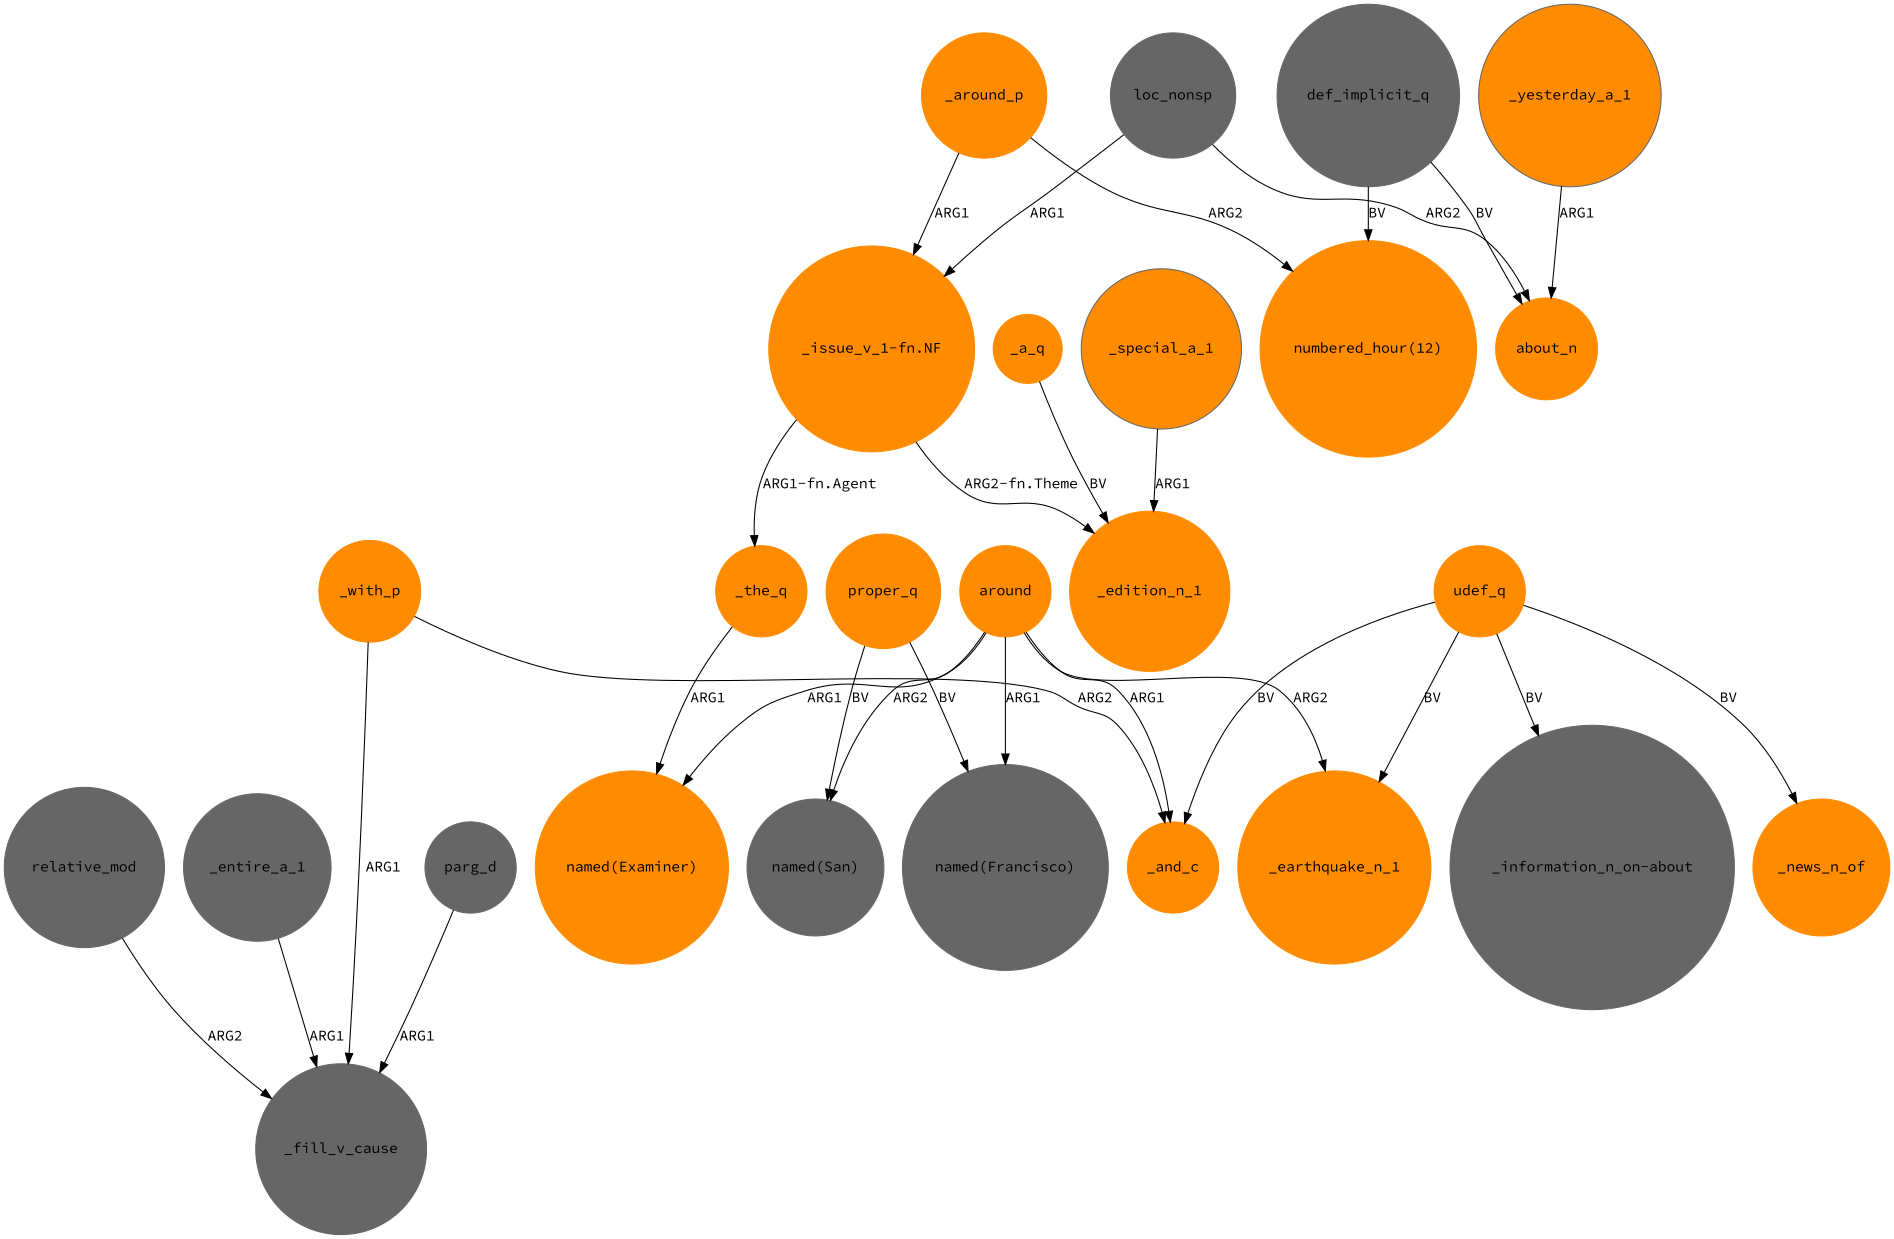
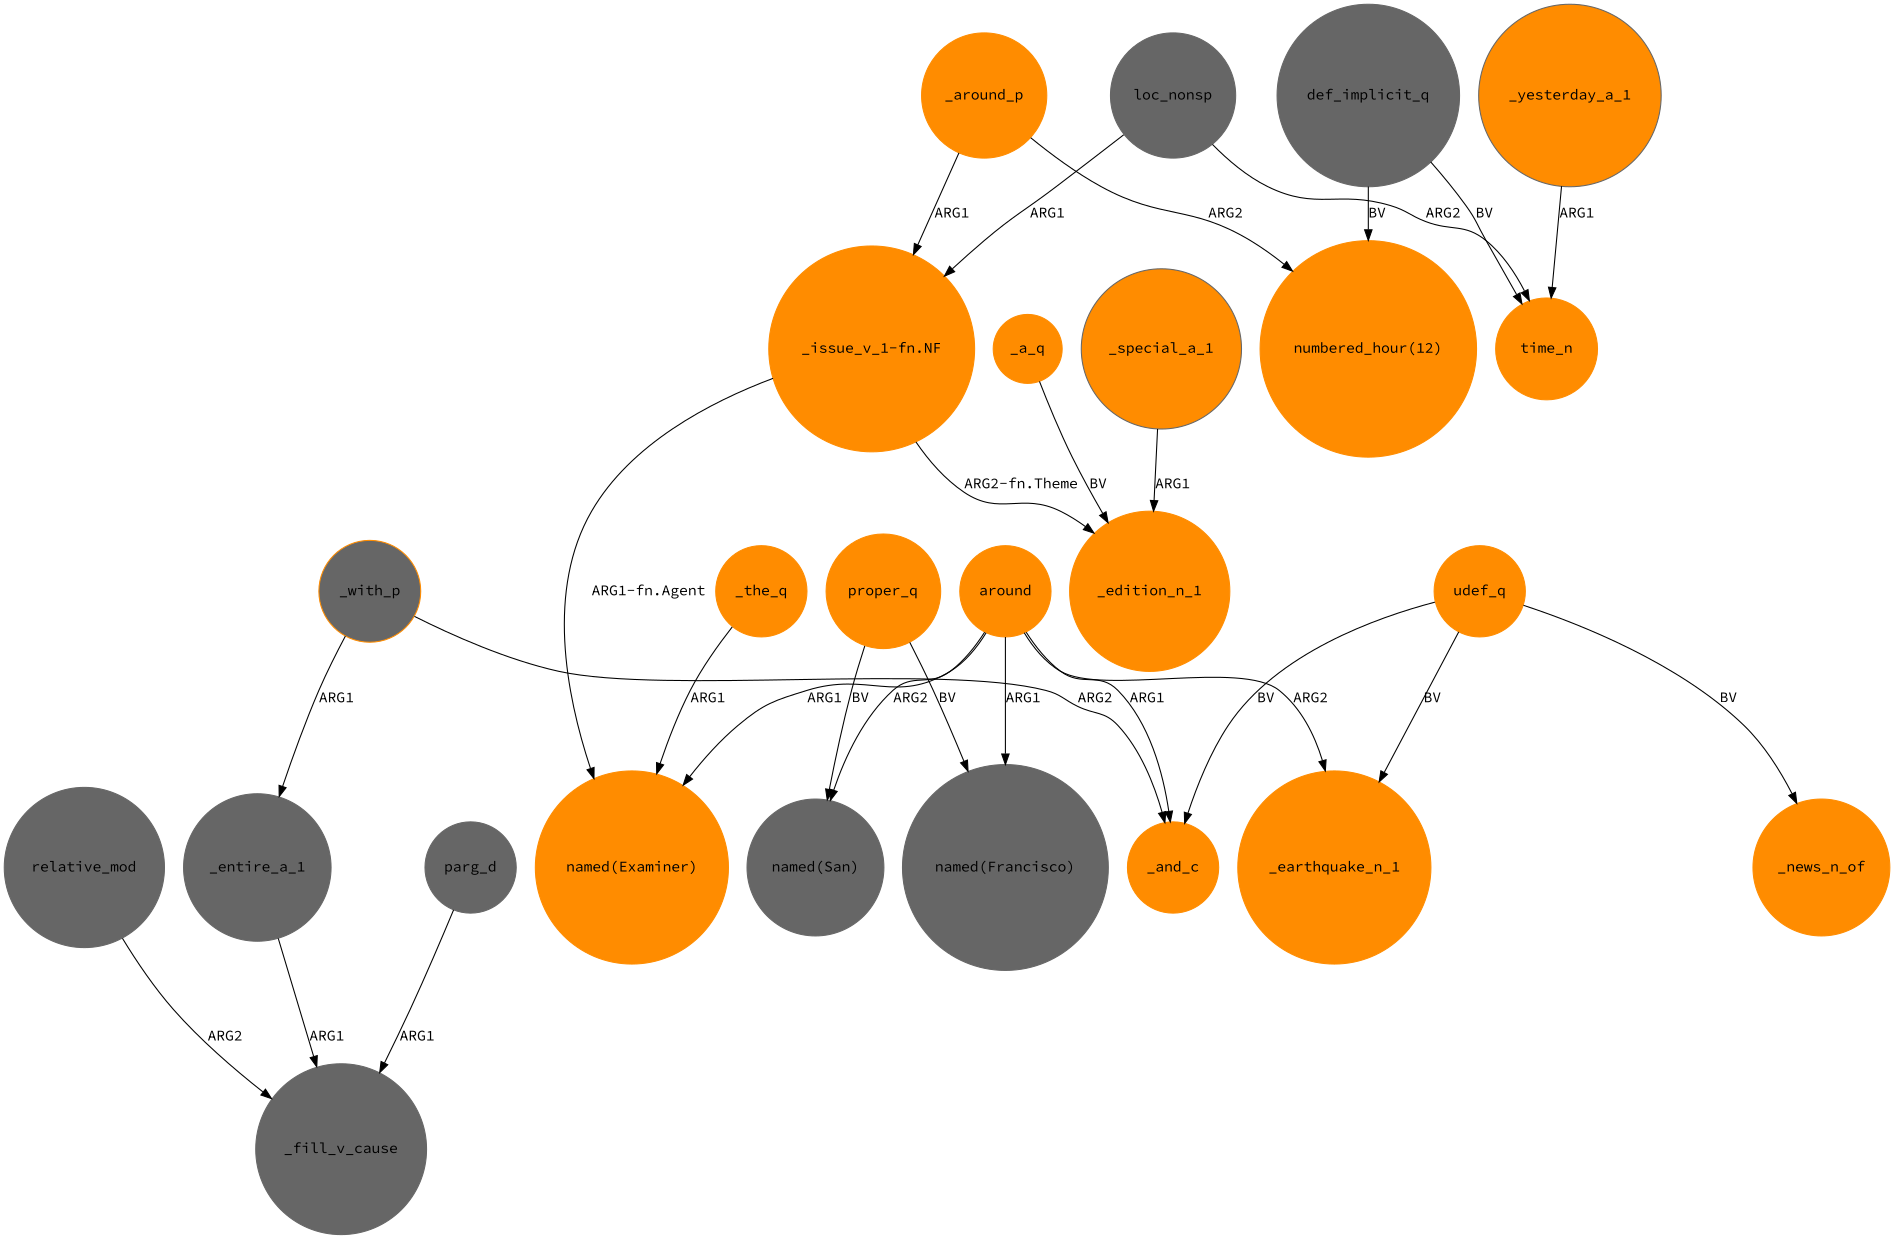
node "about_n": label "about_n" -> "time_n"
edge "_issue_v_1-fn.NF" -> "_the_q": now "_issue_v_1-fn.NF" -> "named(Examiner)"
node "_with_p": fillcolor darkorange -> gray40
edge "_with_p" -> "_fill_v_cause": now "_with_p" -> "_entire_a_1"
node "_information_n_on-about": removed
